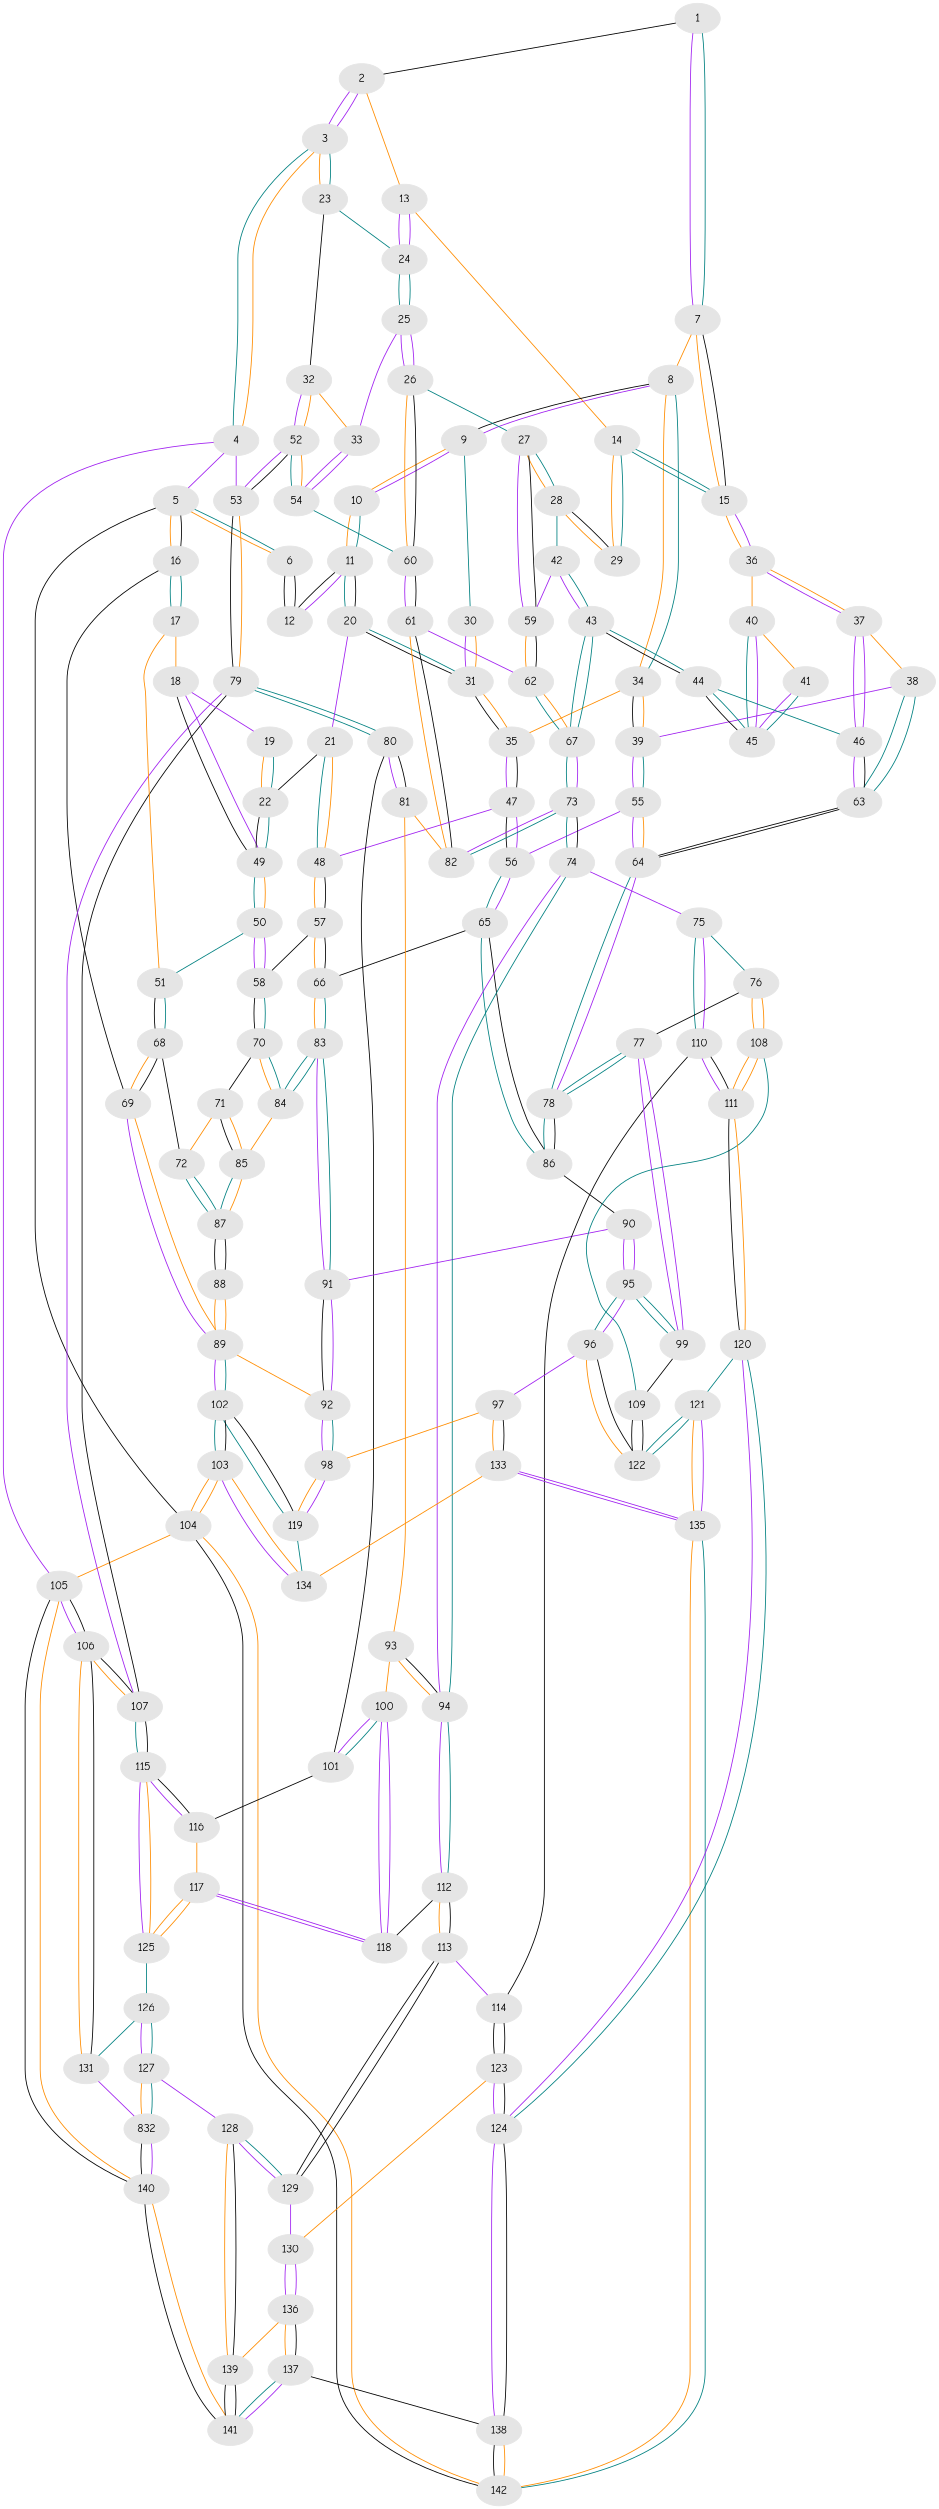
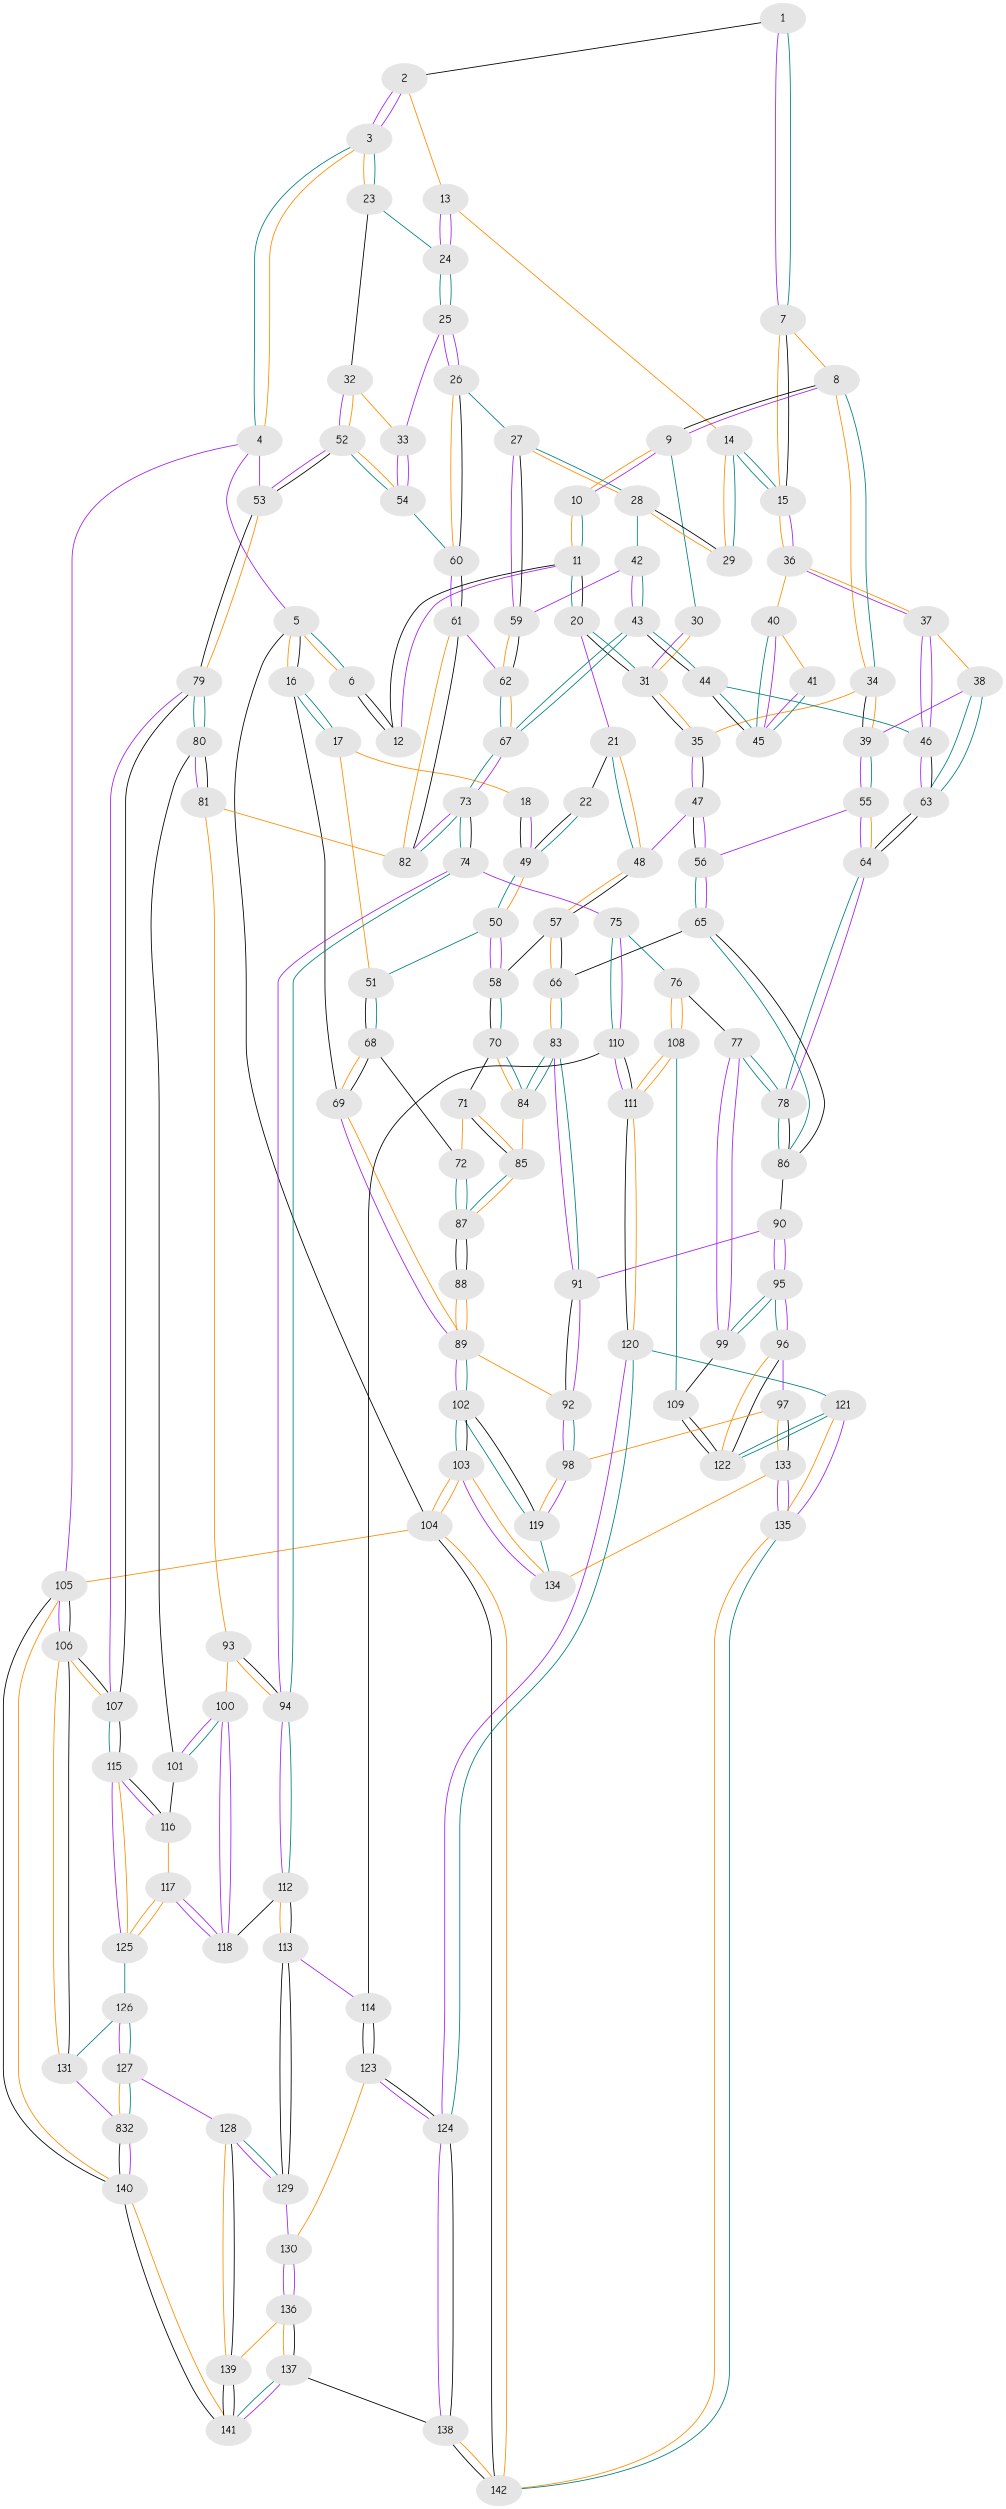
node "19": removed
